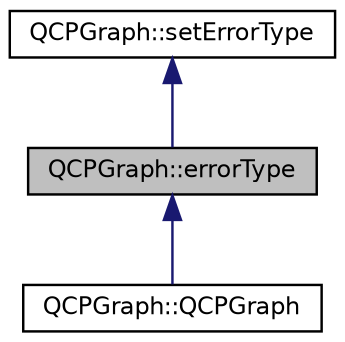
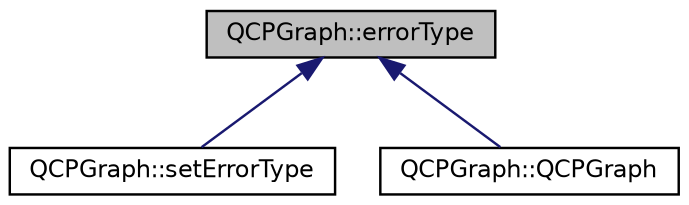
edge "QCPGraph::errorType" -> "QCPGraph::setErrorType": reversed
